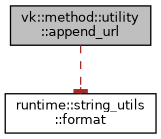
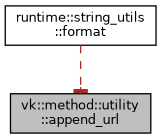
edge "vk::method::utility ::append_url" -> "runtime::string_utils ::format": reversed
